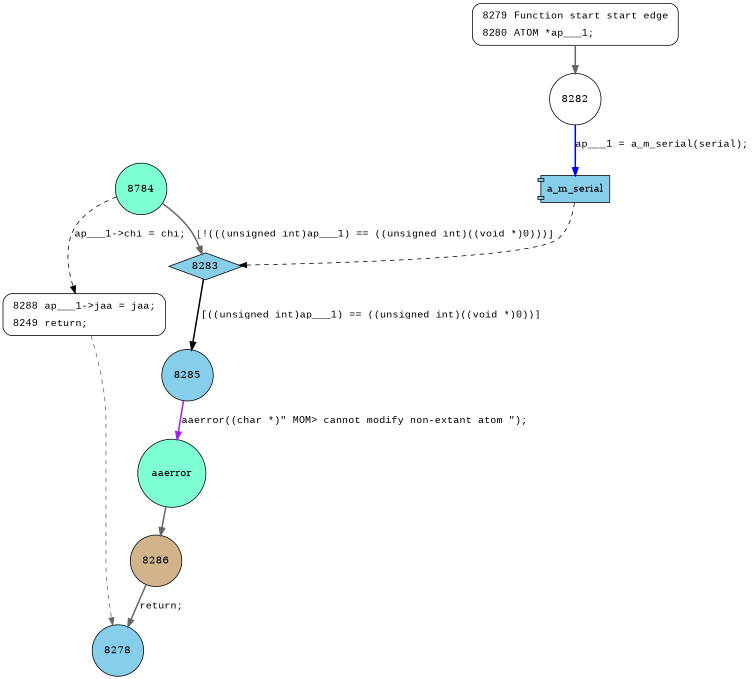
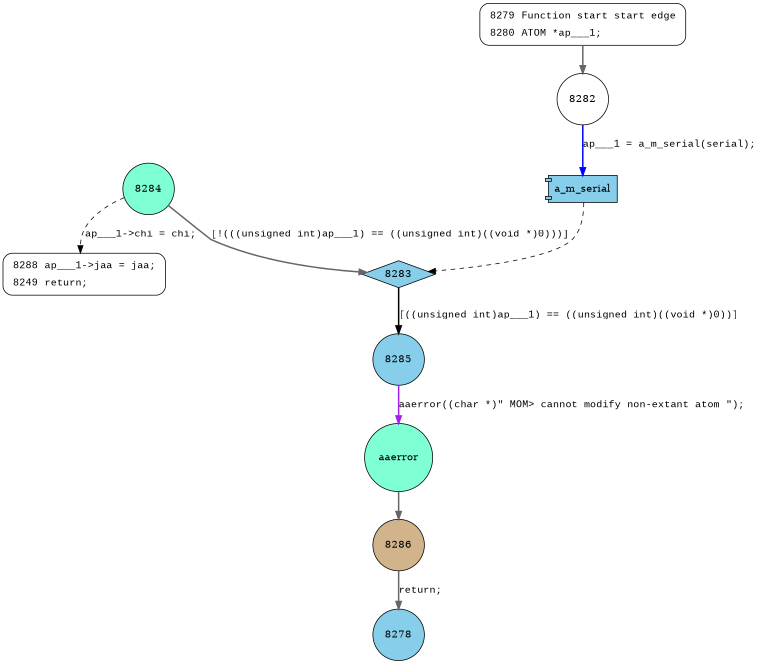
node "8784": label "8784" -> "8284"
edge "8288" -> "8278": removed
